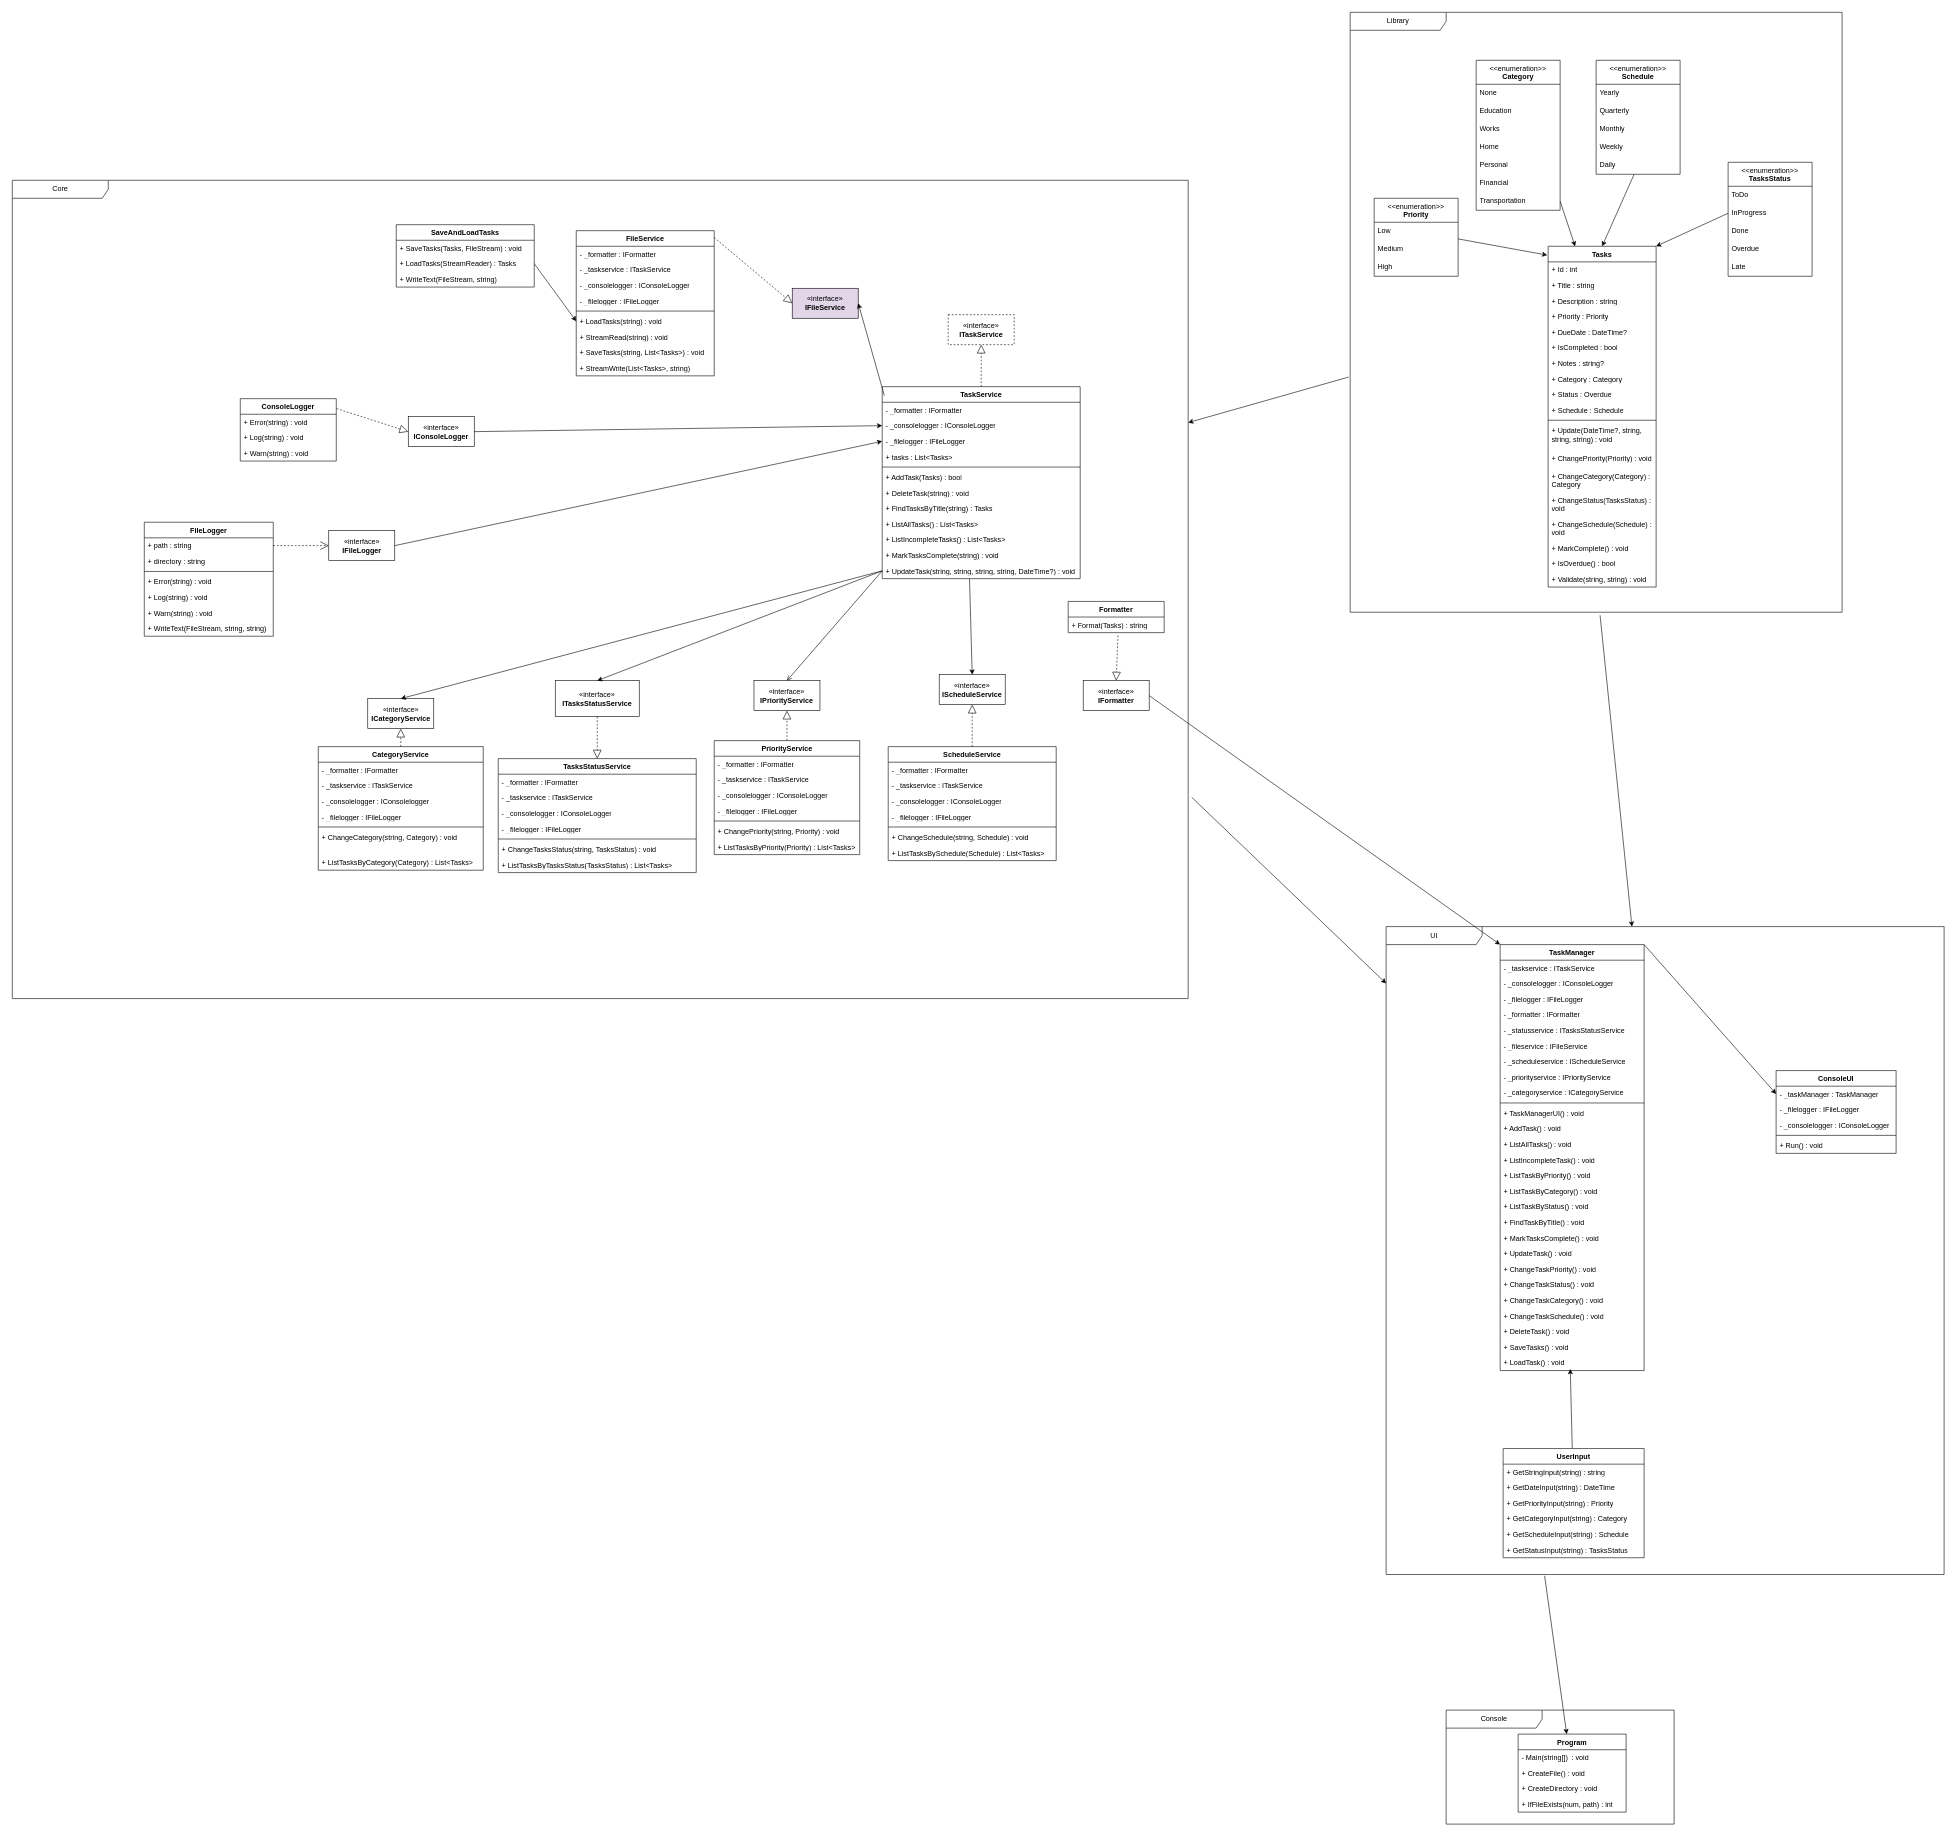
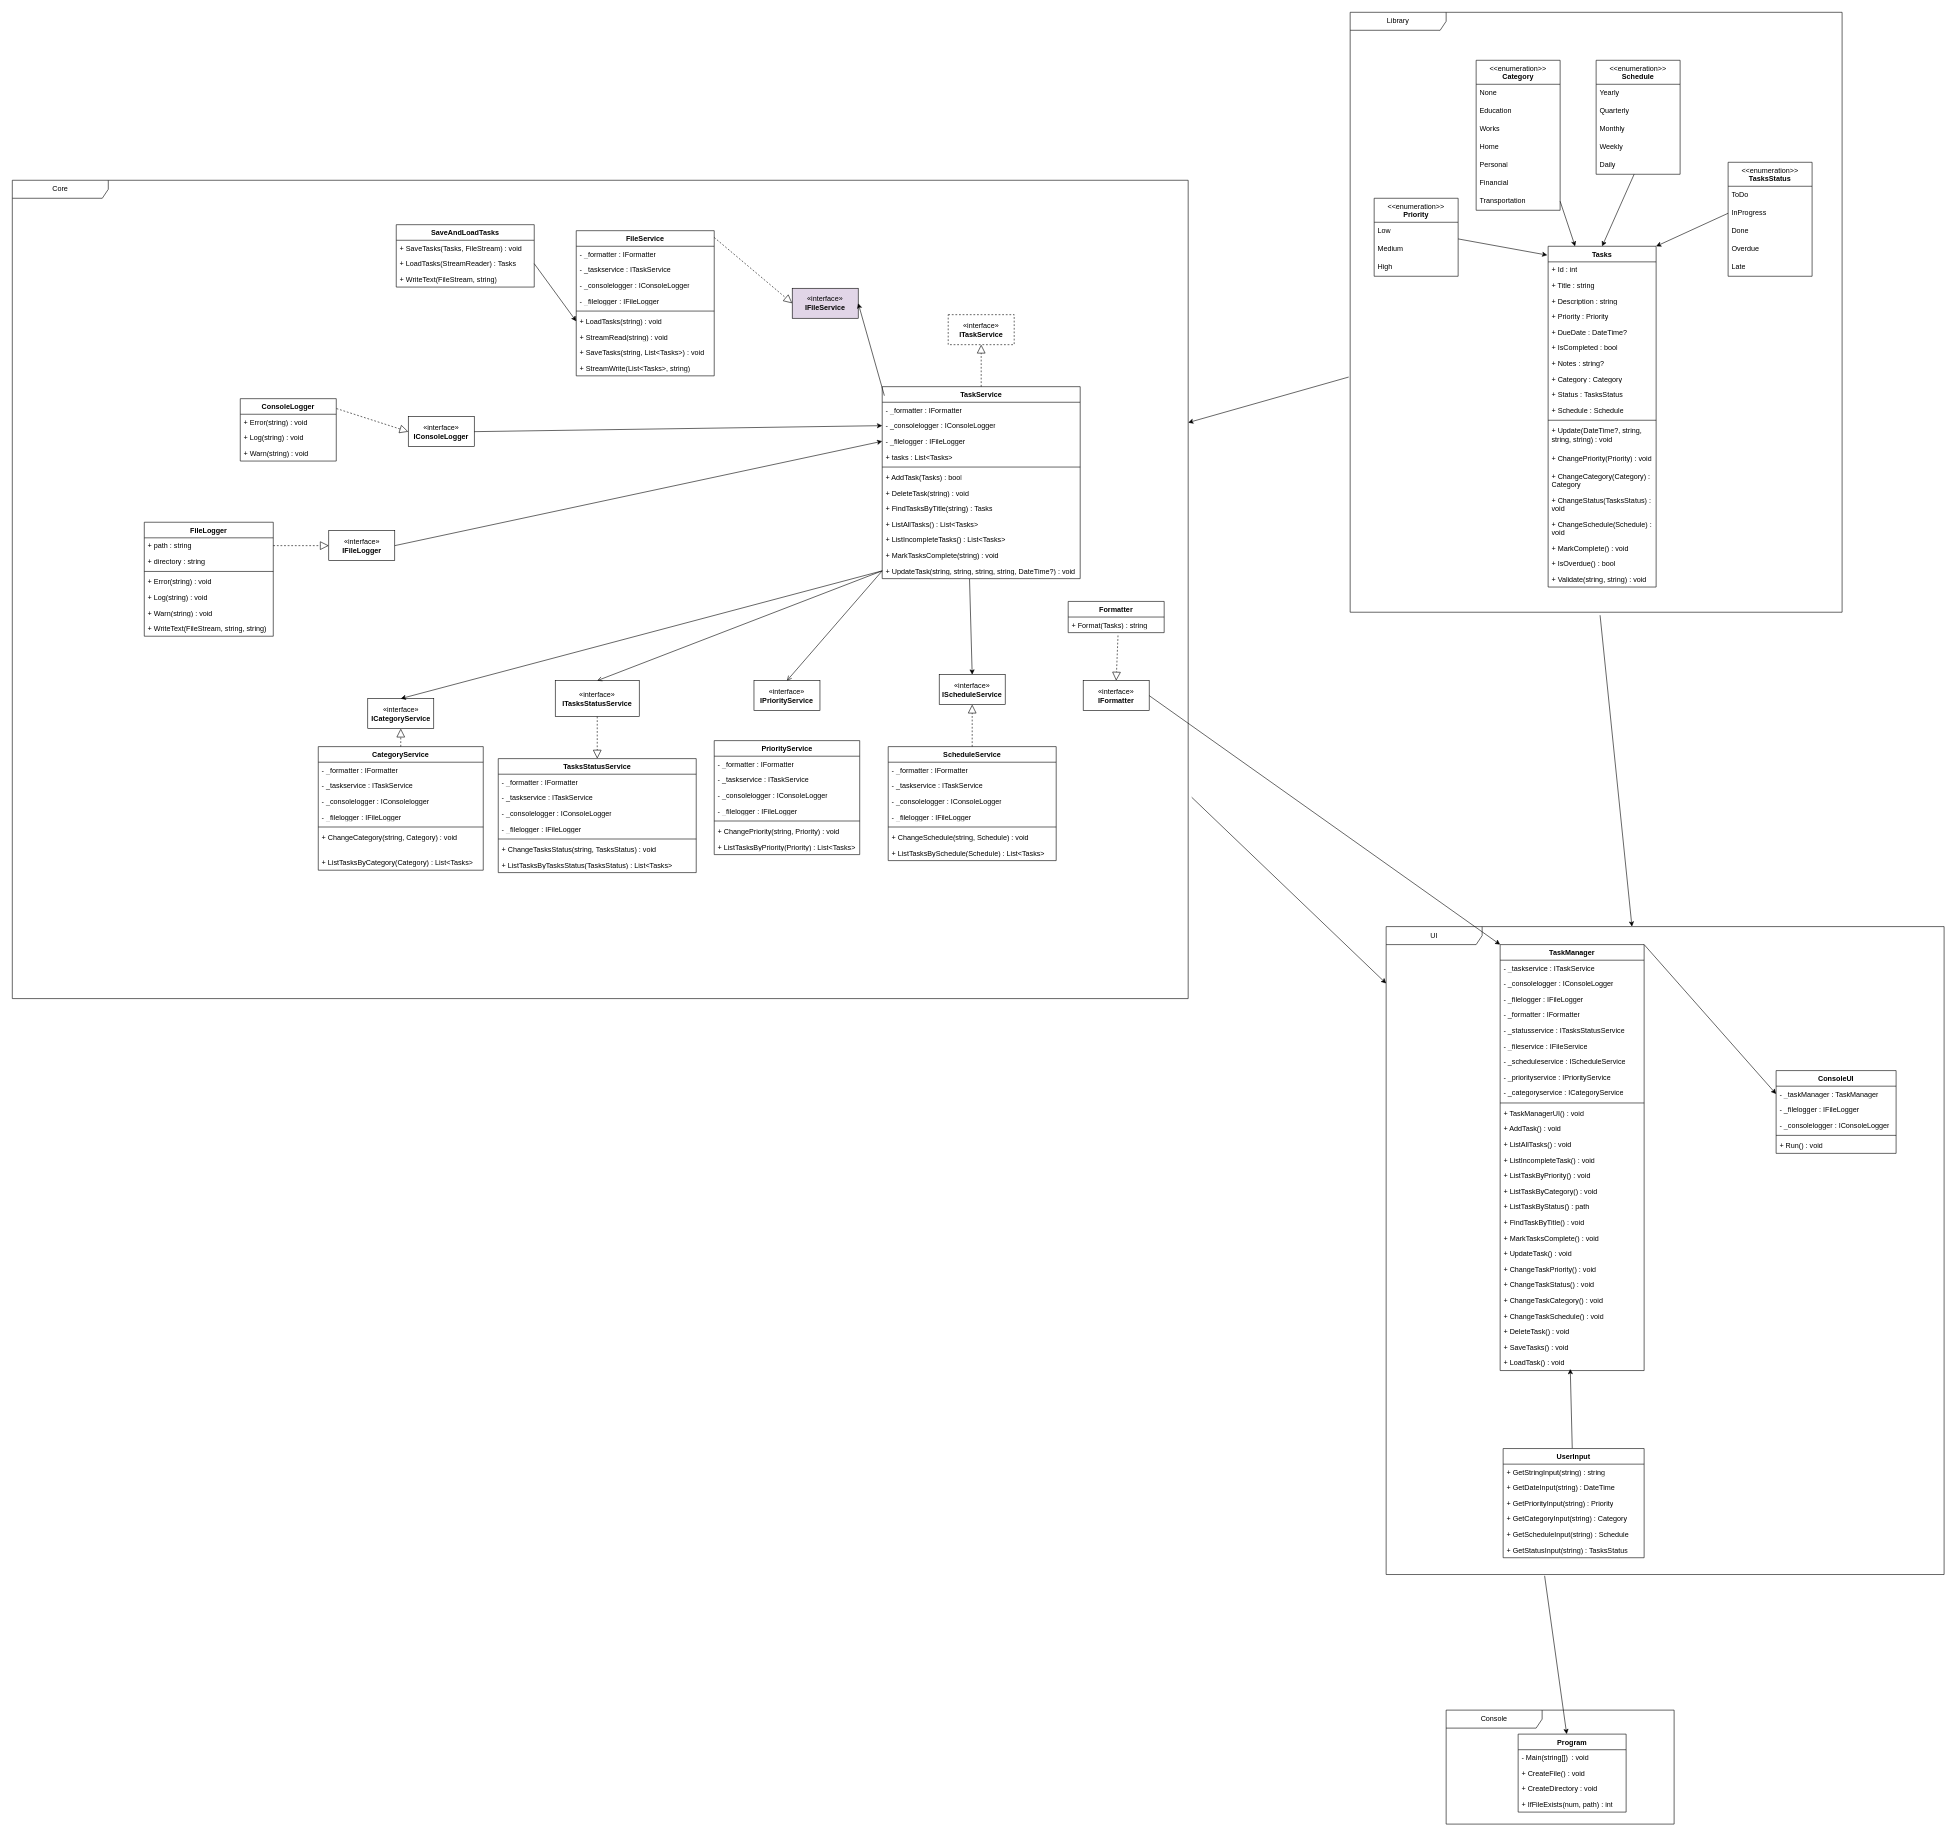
node "+ Status : Overdue": label "+ Status : Overdue" -> "+ Status : TasksStatus"
edge "+ path : string" -> "«interface» IFileLogger": arrowhead open -> block
edge "+ UpdateTask(string, string, string, string, DateTime?) : void" -> "«interface» ITasksStatusService": arrowhead classic -> open
edge "PriorityService" -> "«interface» IPriorityService": removed
node "+ ListTaskByStatus() : void": label "+ ListTaskByStatus() : void" -> "+ ListTaskByStatus() : path"
